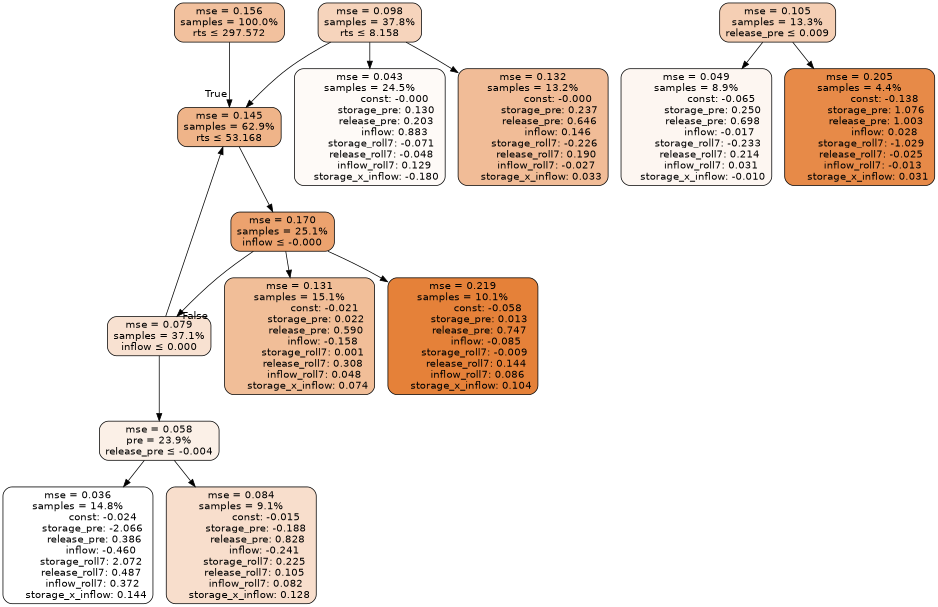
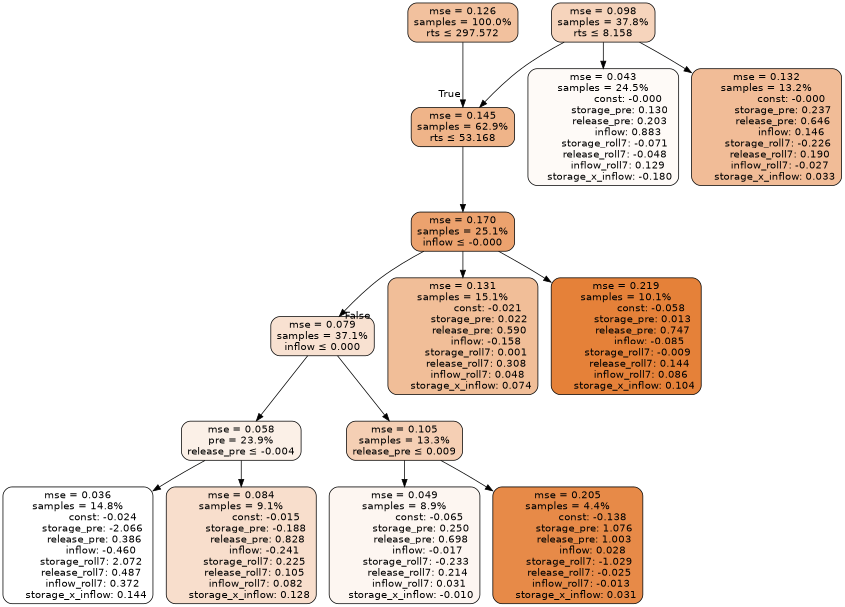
node "mse = 0.156 samples = 100.0% rts ≤ 297.572": label "mse = 0.156 samples = 100.0% rts ≤ 297.572" -> "mse = 0.126 samples = 100.0% rts ≤ 297.572"
edge "mse = 0.079 samples = 37.1% inflow ≤ 0.000" -> "mse = 0.145 samples = 62.9% rts ≤ 53.168": now "mse = 0.079 samples = 37.1% inflow ≤ 0.000" -> "mse = 0.105 samples = 13.3% release_pre ≤ 0.009"
